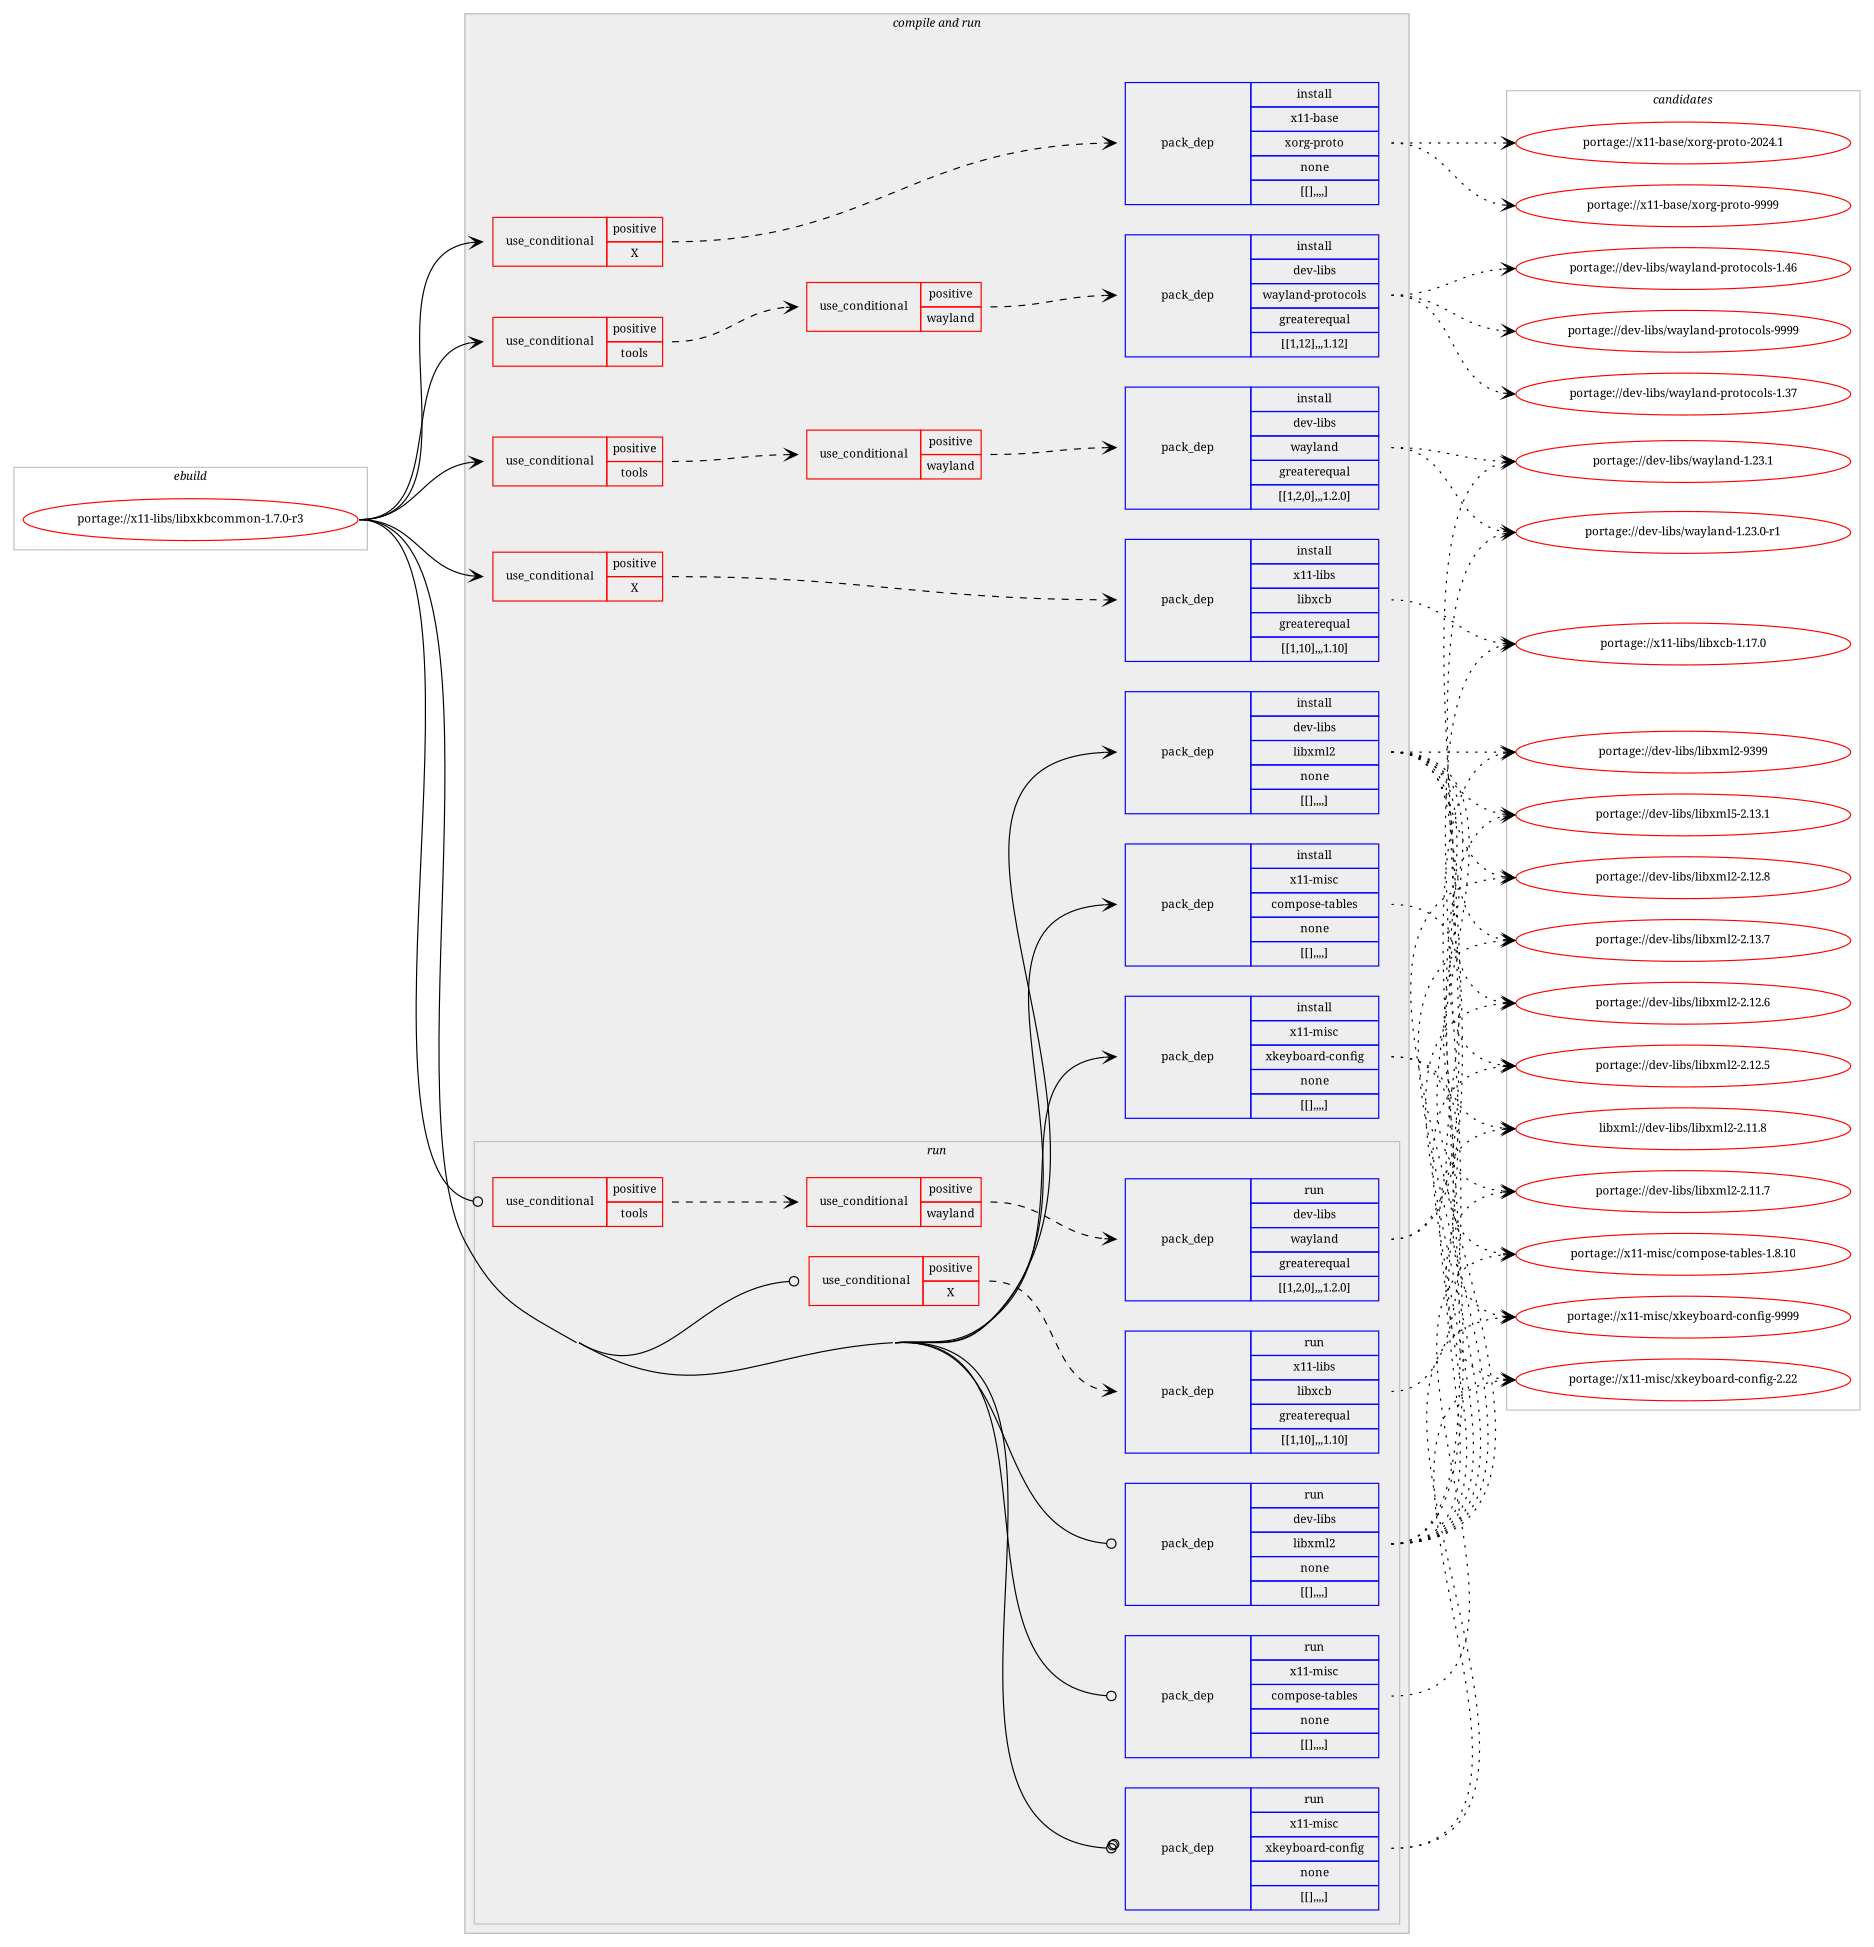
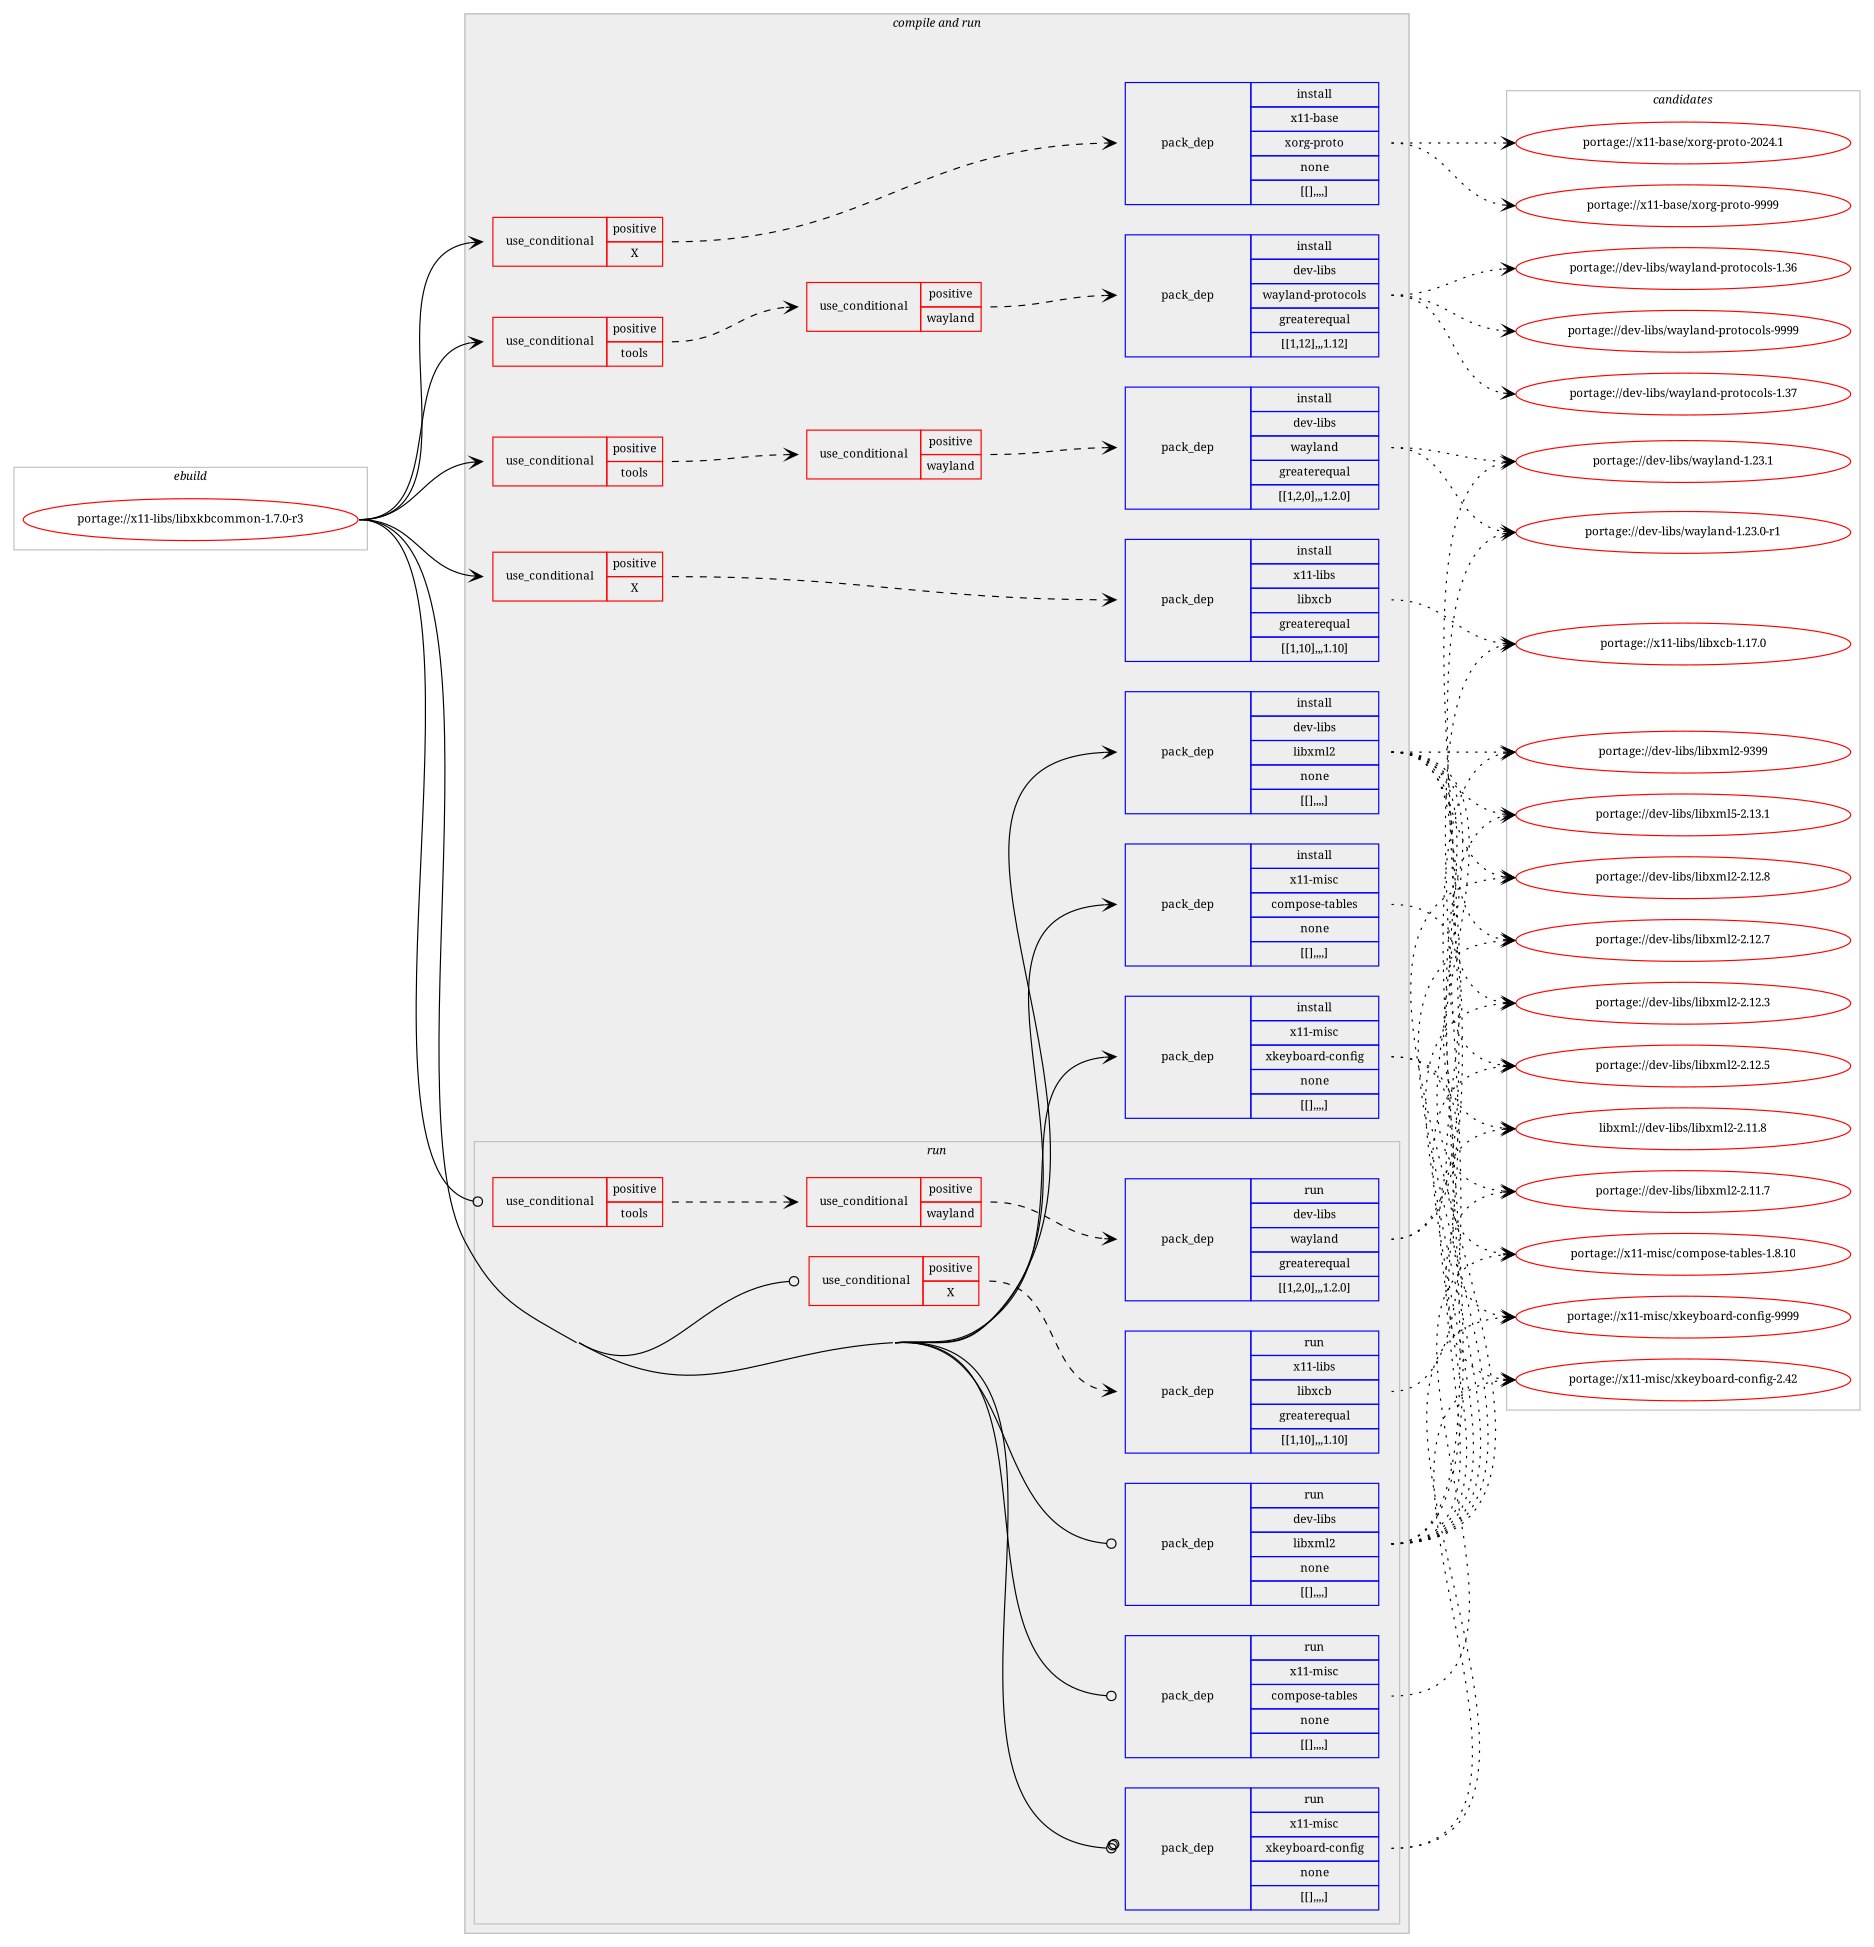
node "portage://dev-libs/wayland-protocols-1.46": label "portage://dev-libs/wayland-protocols-1.46" -> "portage://dev-libs/wayland-protocols-1.36"
node "portage://dev-libs/libxml2-2.13.7": label "portage://dev-libs/libxml2-2.13.7" -> "portage://dev-libs/libxml2-2.12.7"
node "portage://dev-libs/libxml2-2.12.6": label "portage://dev-libs/libxml2-2.12.6" -> "portage://dev-libs/libxml2-2.12.3"
node "portage://x11-misc/xkeyboard-config-2.22": label "portage://x11-misc/xkeyboard-config-2.22" -> "portage://x11-misc/xkeyboard-config-2.42"
